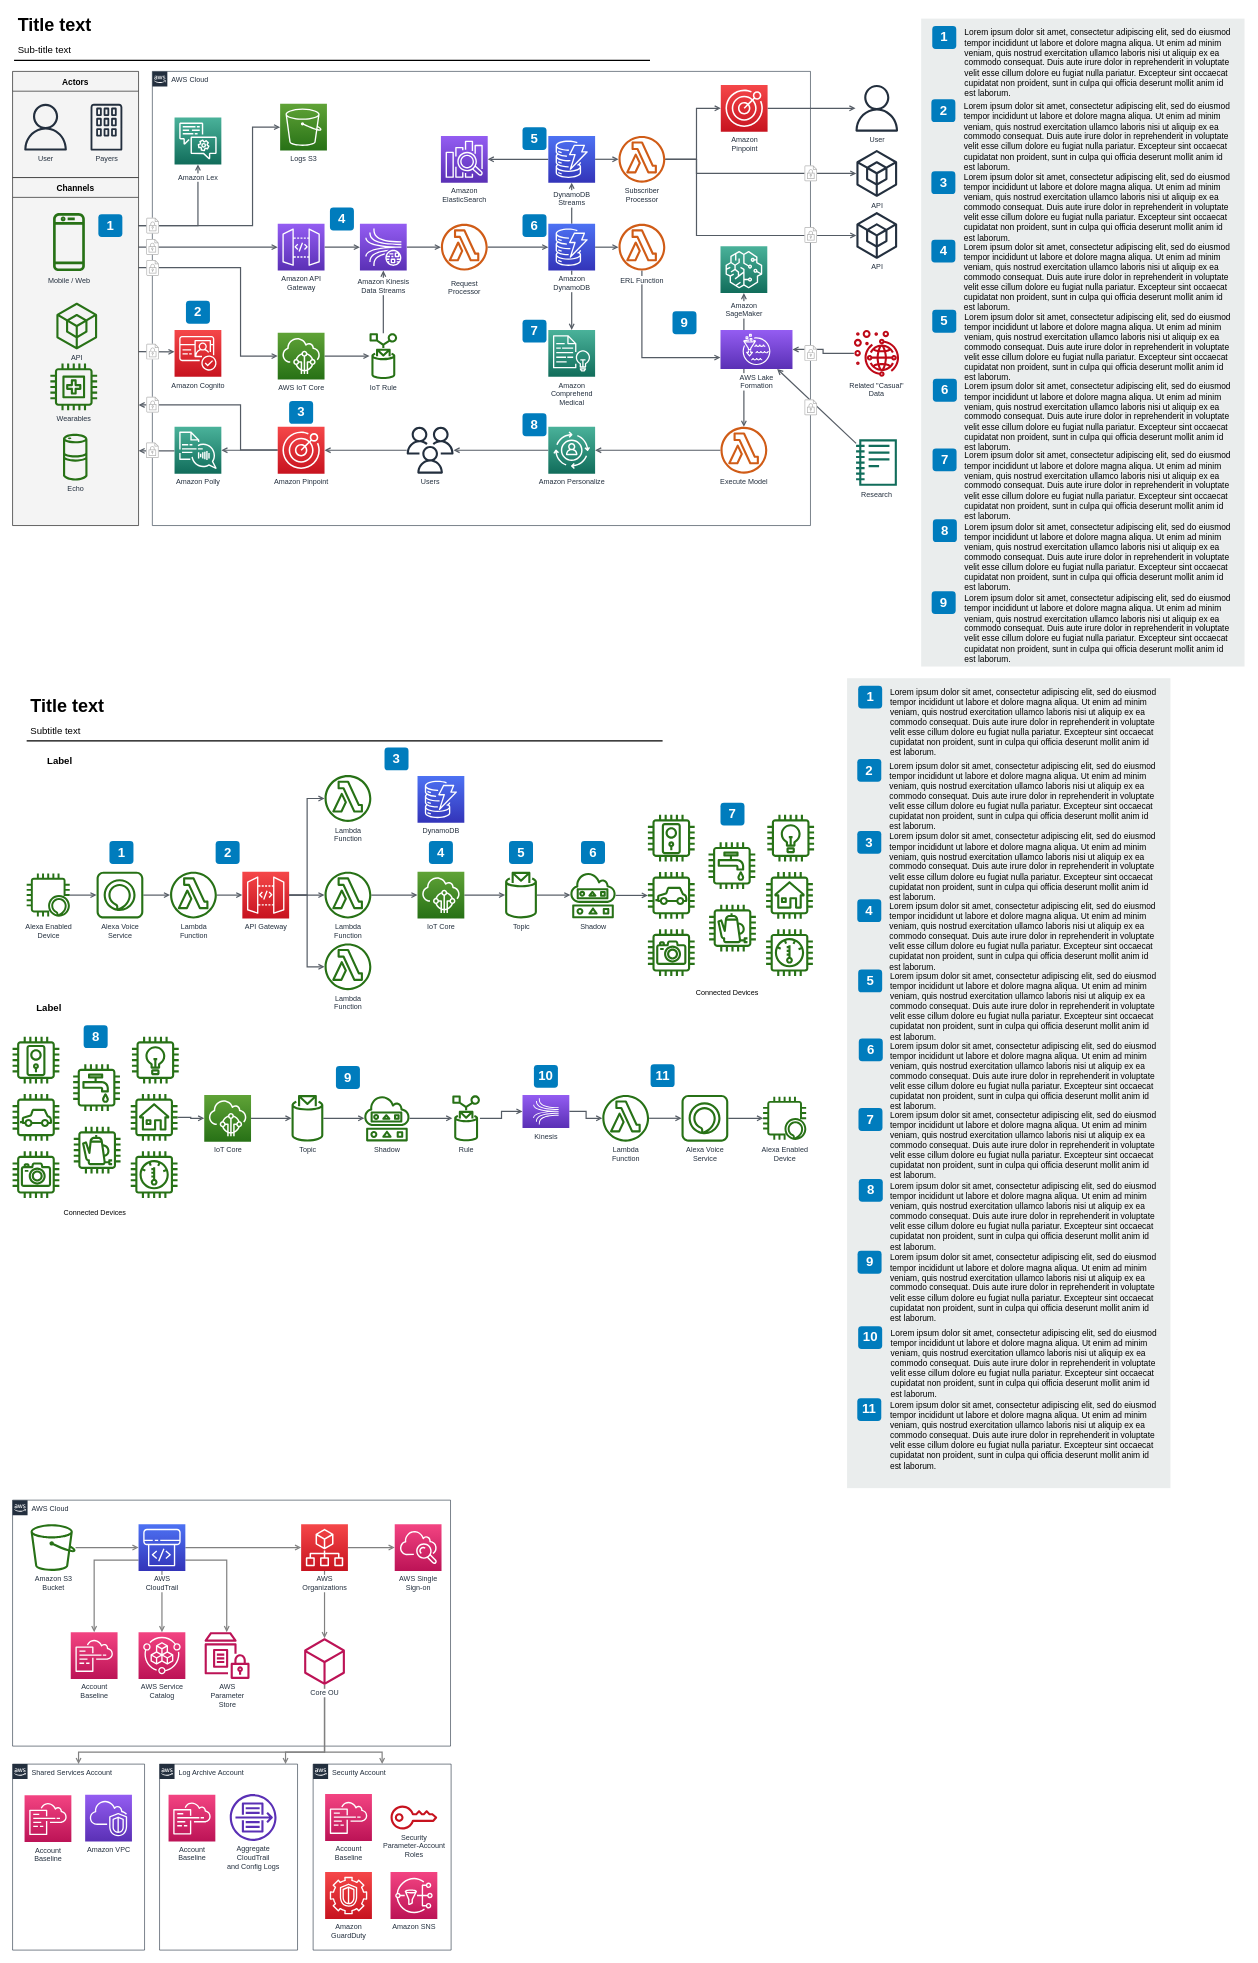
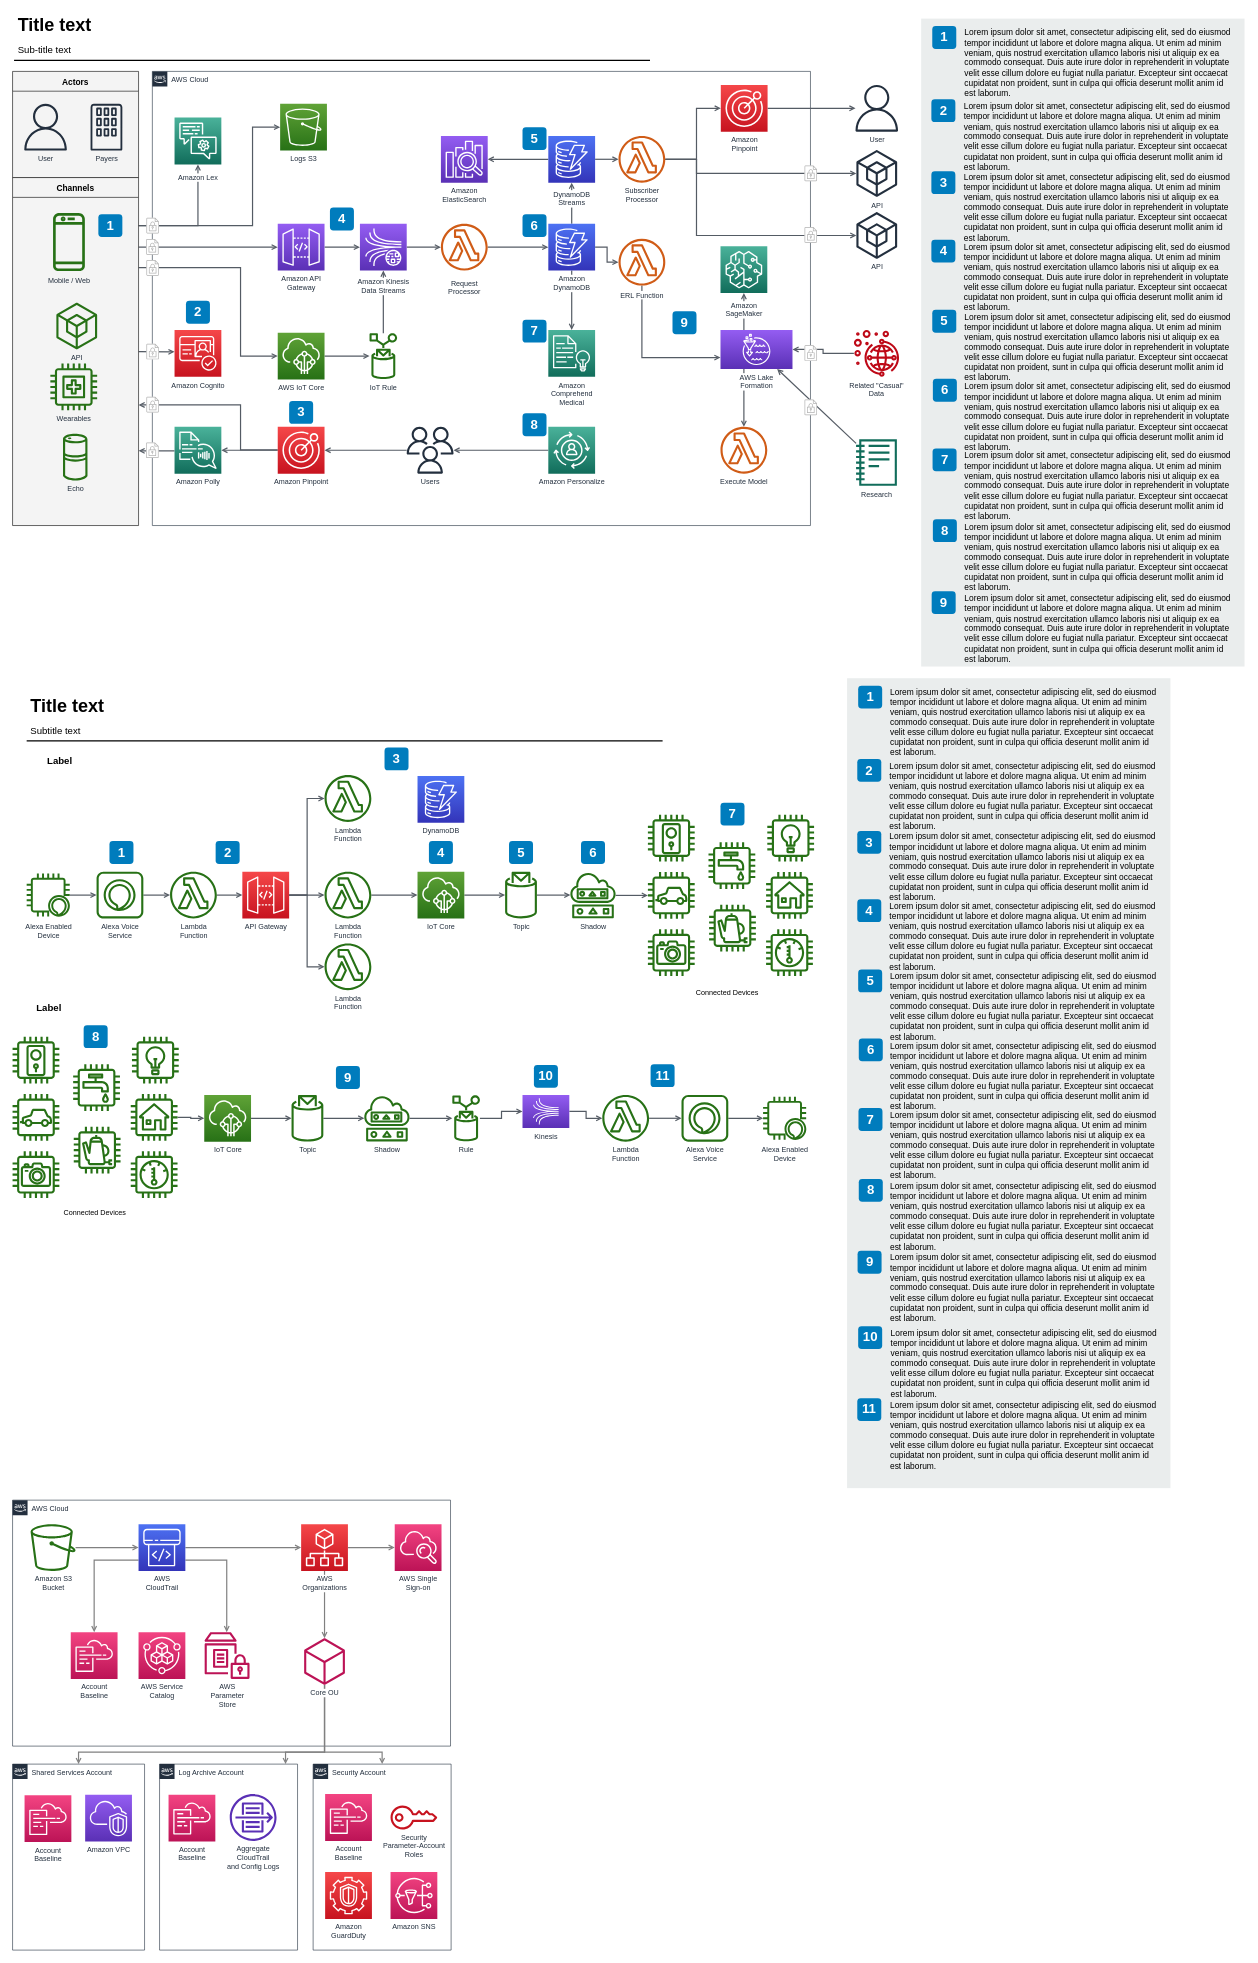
node "ERL Function": moved (642, 247) -> (642, 262)
edge "Execute Model" -> "Amazon Personalize": removed
edge "AWS CloudTrail" -> "AWS Service Catalog": removed
